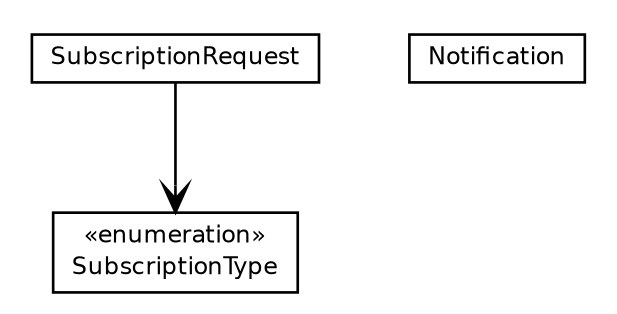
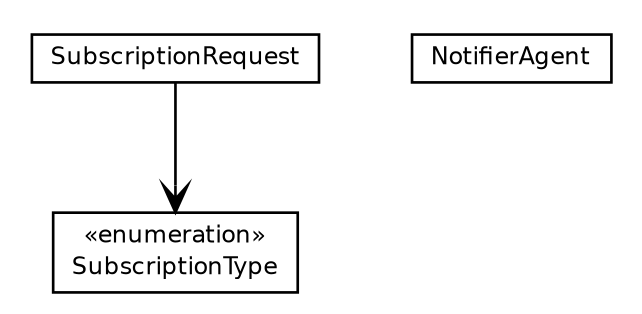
node "Notification": removed
node "NotifierAgent": added
